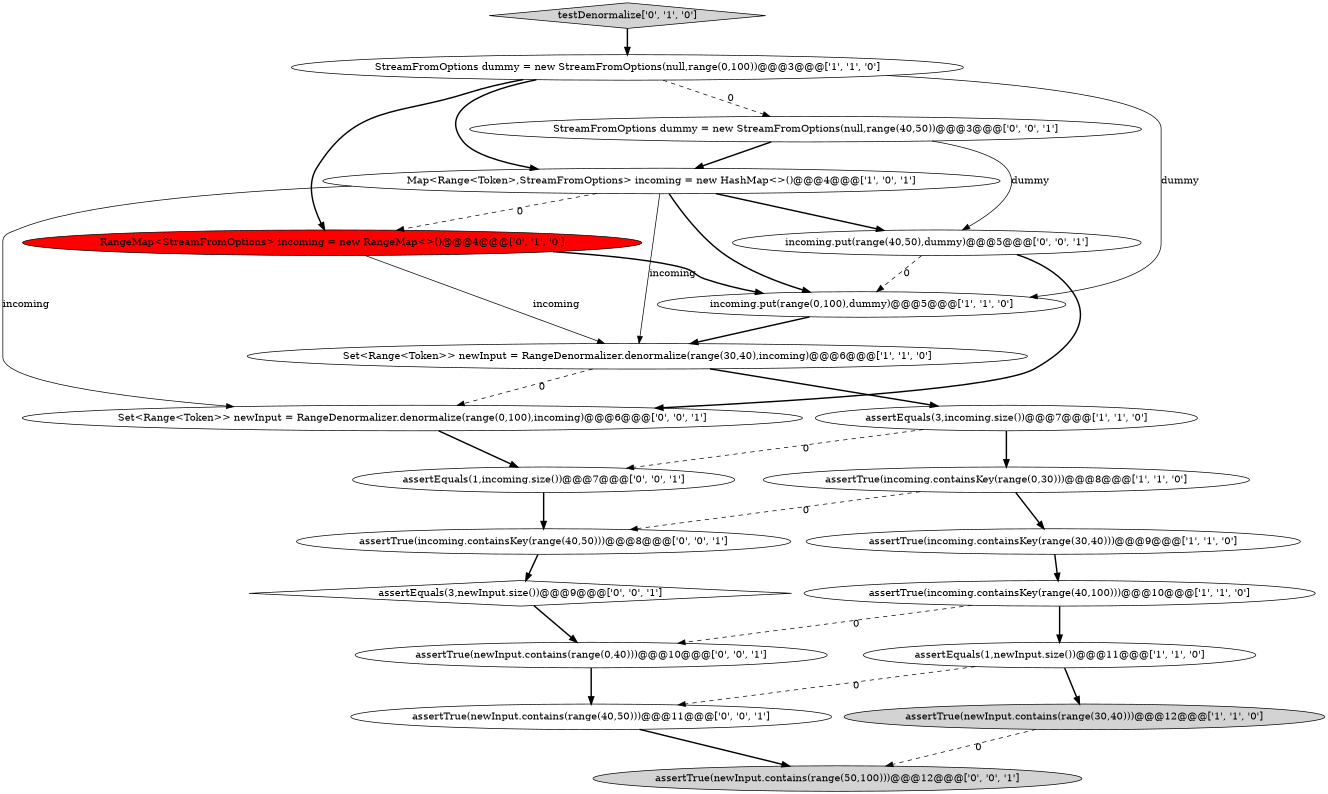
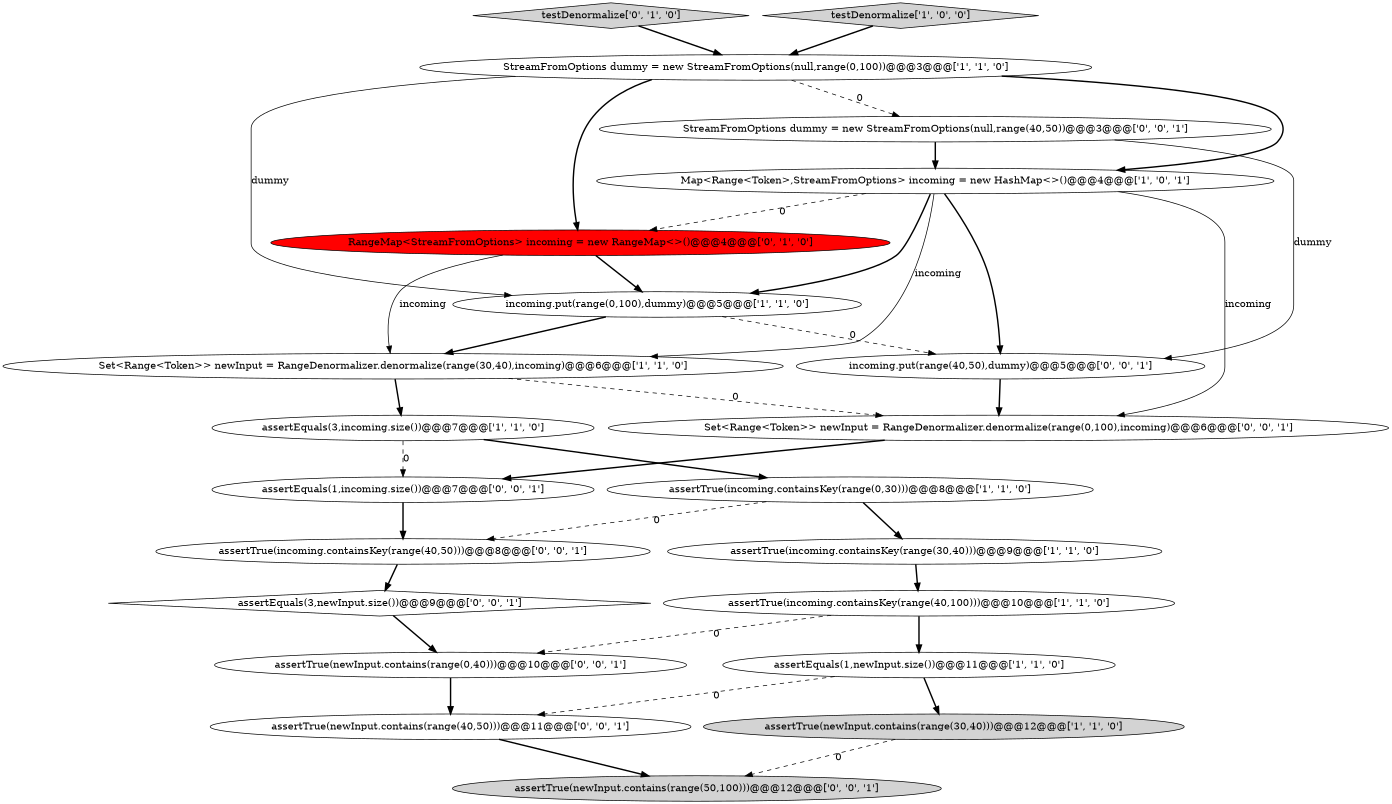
node "testDenormalize['1', '0', '0']": added
edge "incoming.put(range(40,50),dummy)@@@5@@@['0', '0', '1']" -> "incoming.put(range(0,100),dummy)@@@5@@@['1', '1', '0']": reversed
